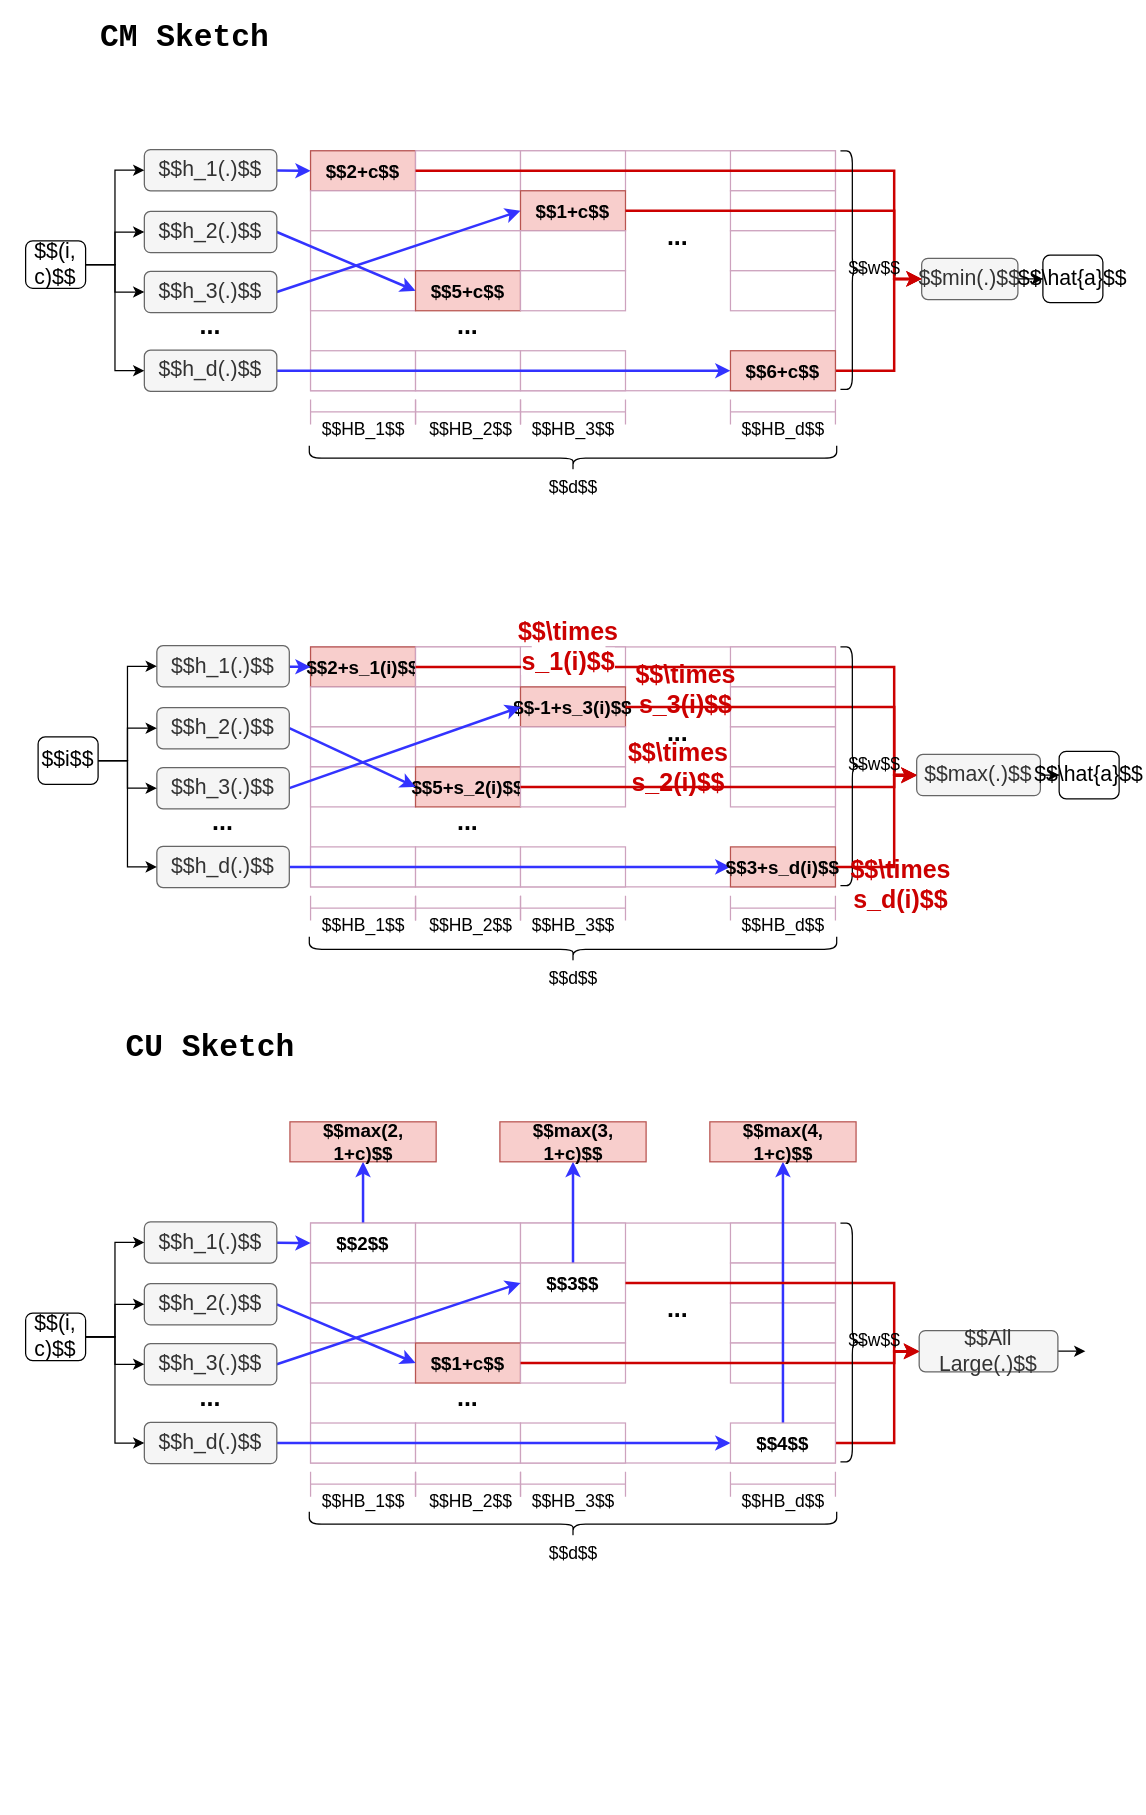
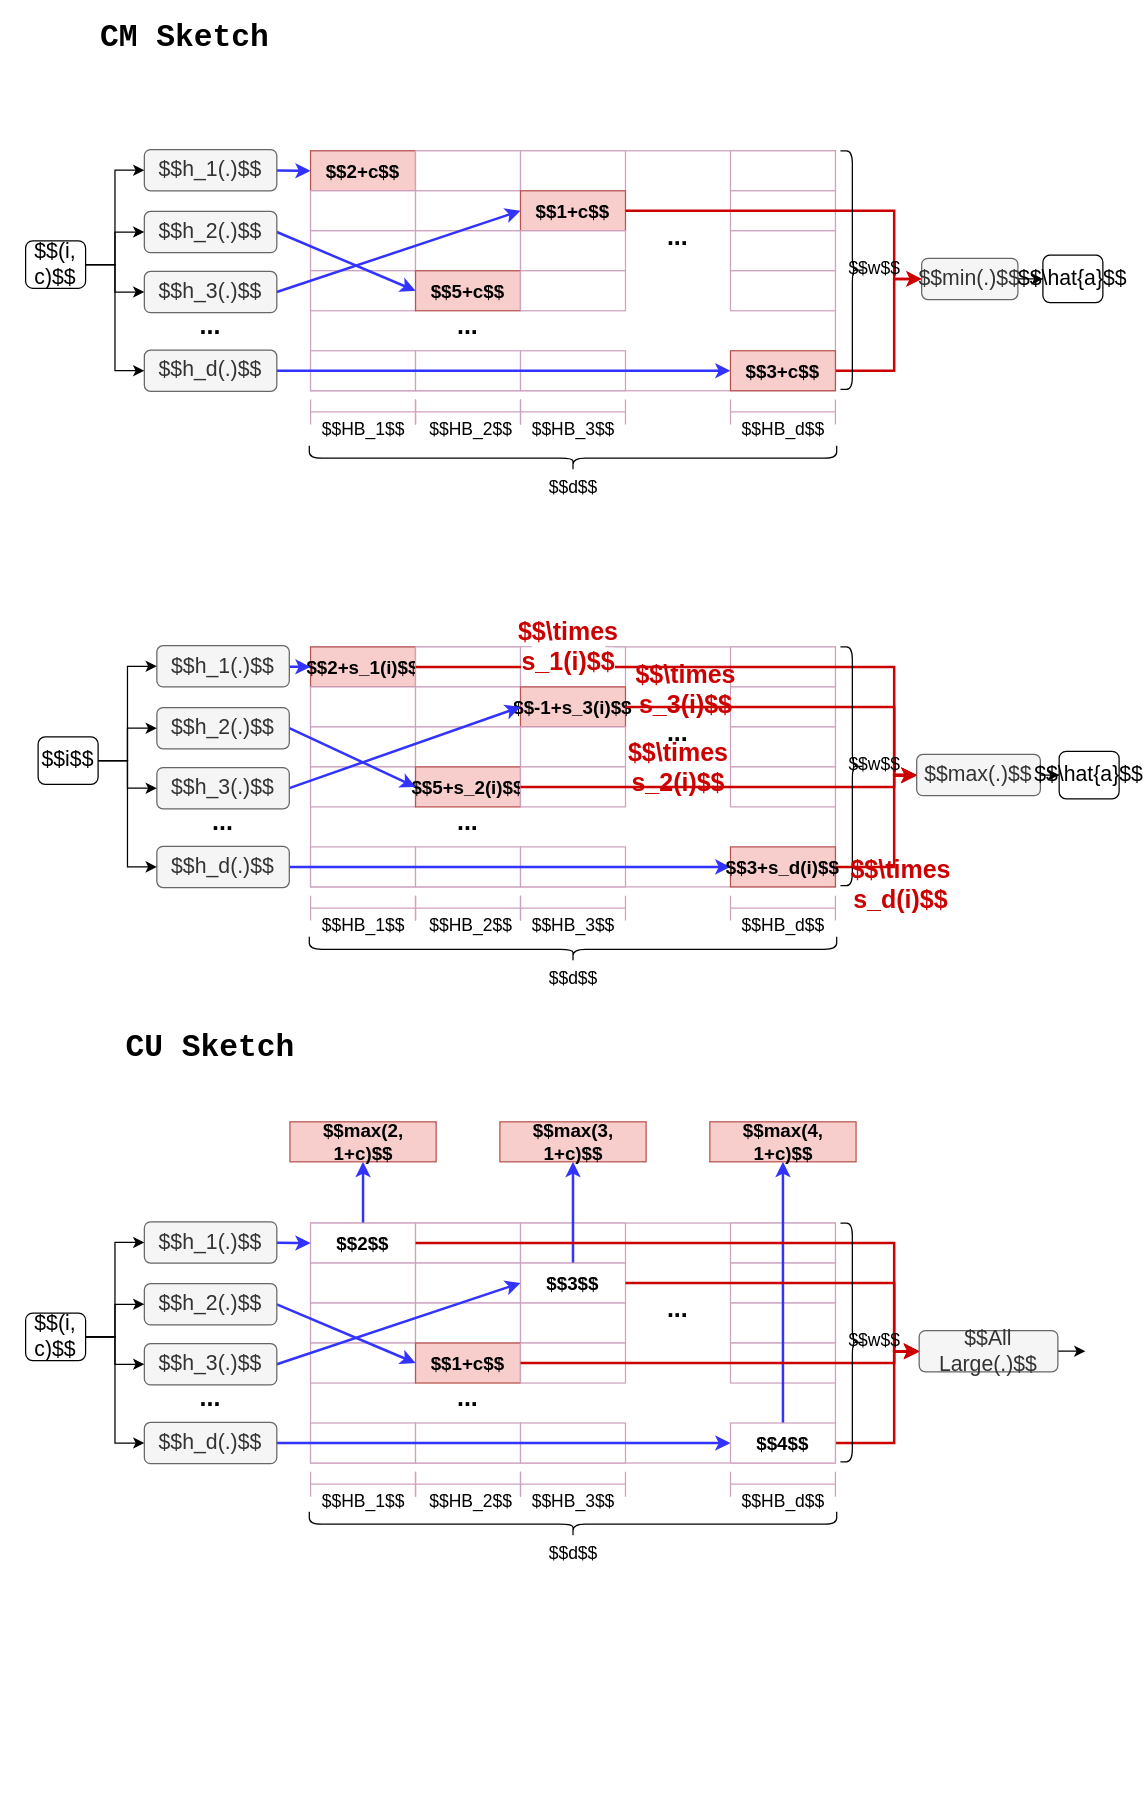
edge "$$2+c$$" -> "$$min(.)$$": removed
node "$$6+c$$": label "$$6+c$$" -> "$$3+c$$"
edge "$$2$$" -> "$$All Large(.)$$": added
